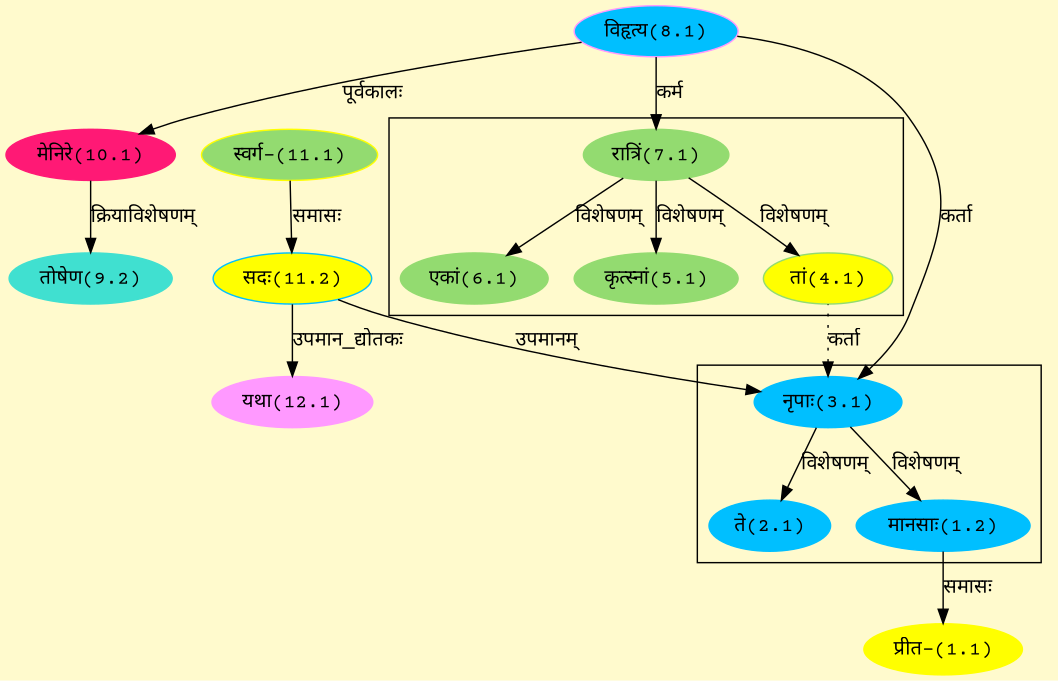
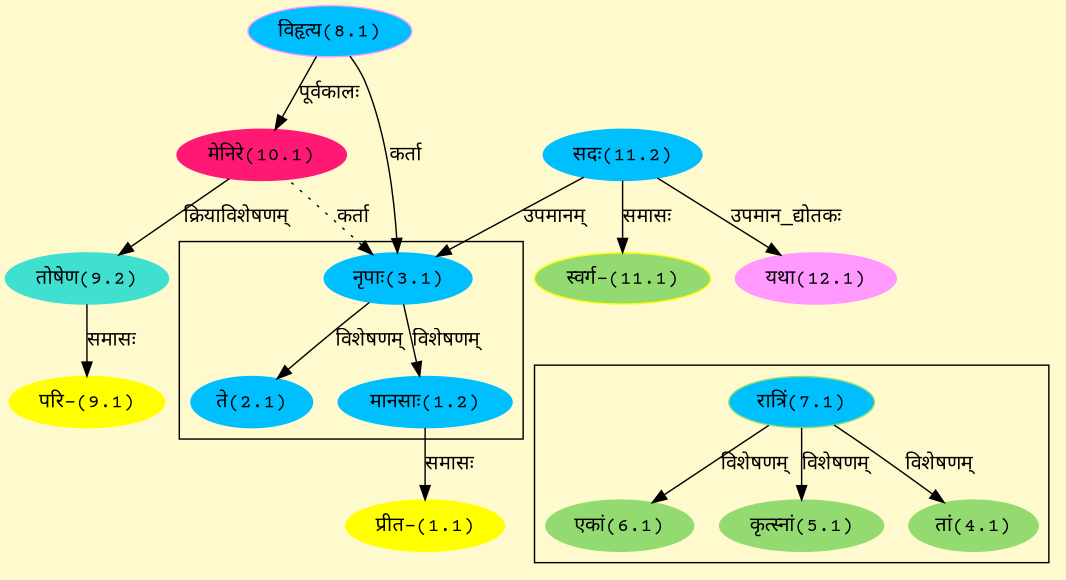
edge "विहृत्य(8.1)" -> "रात्रिं(7.1)": removed, label "कर्म"
node "रात्रिं(7.1)": fillcolor #93db70 -> #00bfff
edge "स्वर्ग-(11.1)" -> "सदः(11.2)": reversed
node "सदः(11.2)": fillcolor #ffff00 -> #00bfff
node "तां(4.1)": fillcolor #ffff00 -> #93db70
edge "तां(4.1)" -> "नृपाः(3.1)": now "मेनिरे(10.1)" -> "नृपाः(3.1)"
node "परि-(9.1)": added
